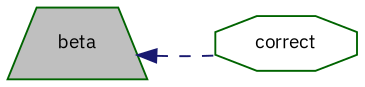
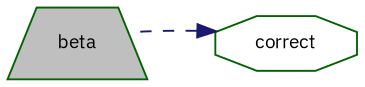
edge "correct" -> "beta": reversed
